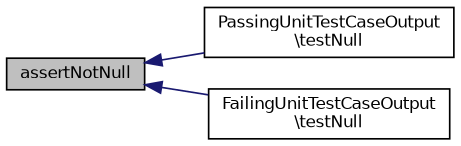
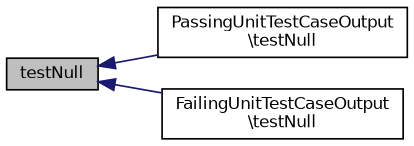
node "assertNotNull": label "assertNotNull" -> "testNull"
